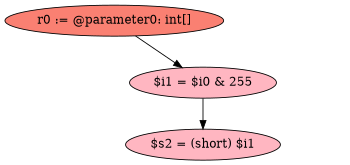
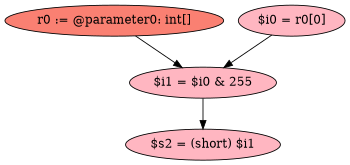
node "$i0 = r0[0]": added
